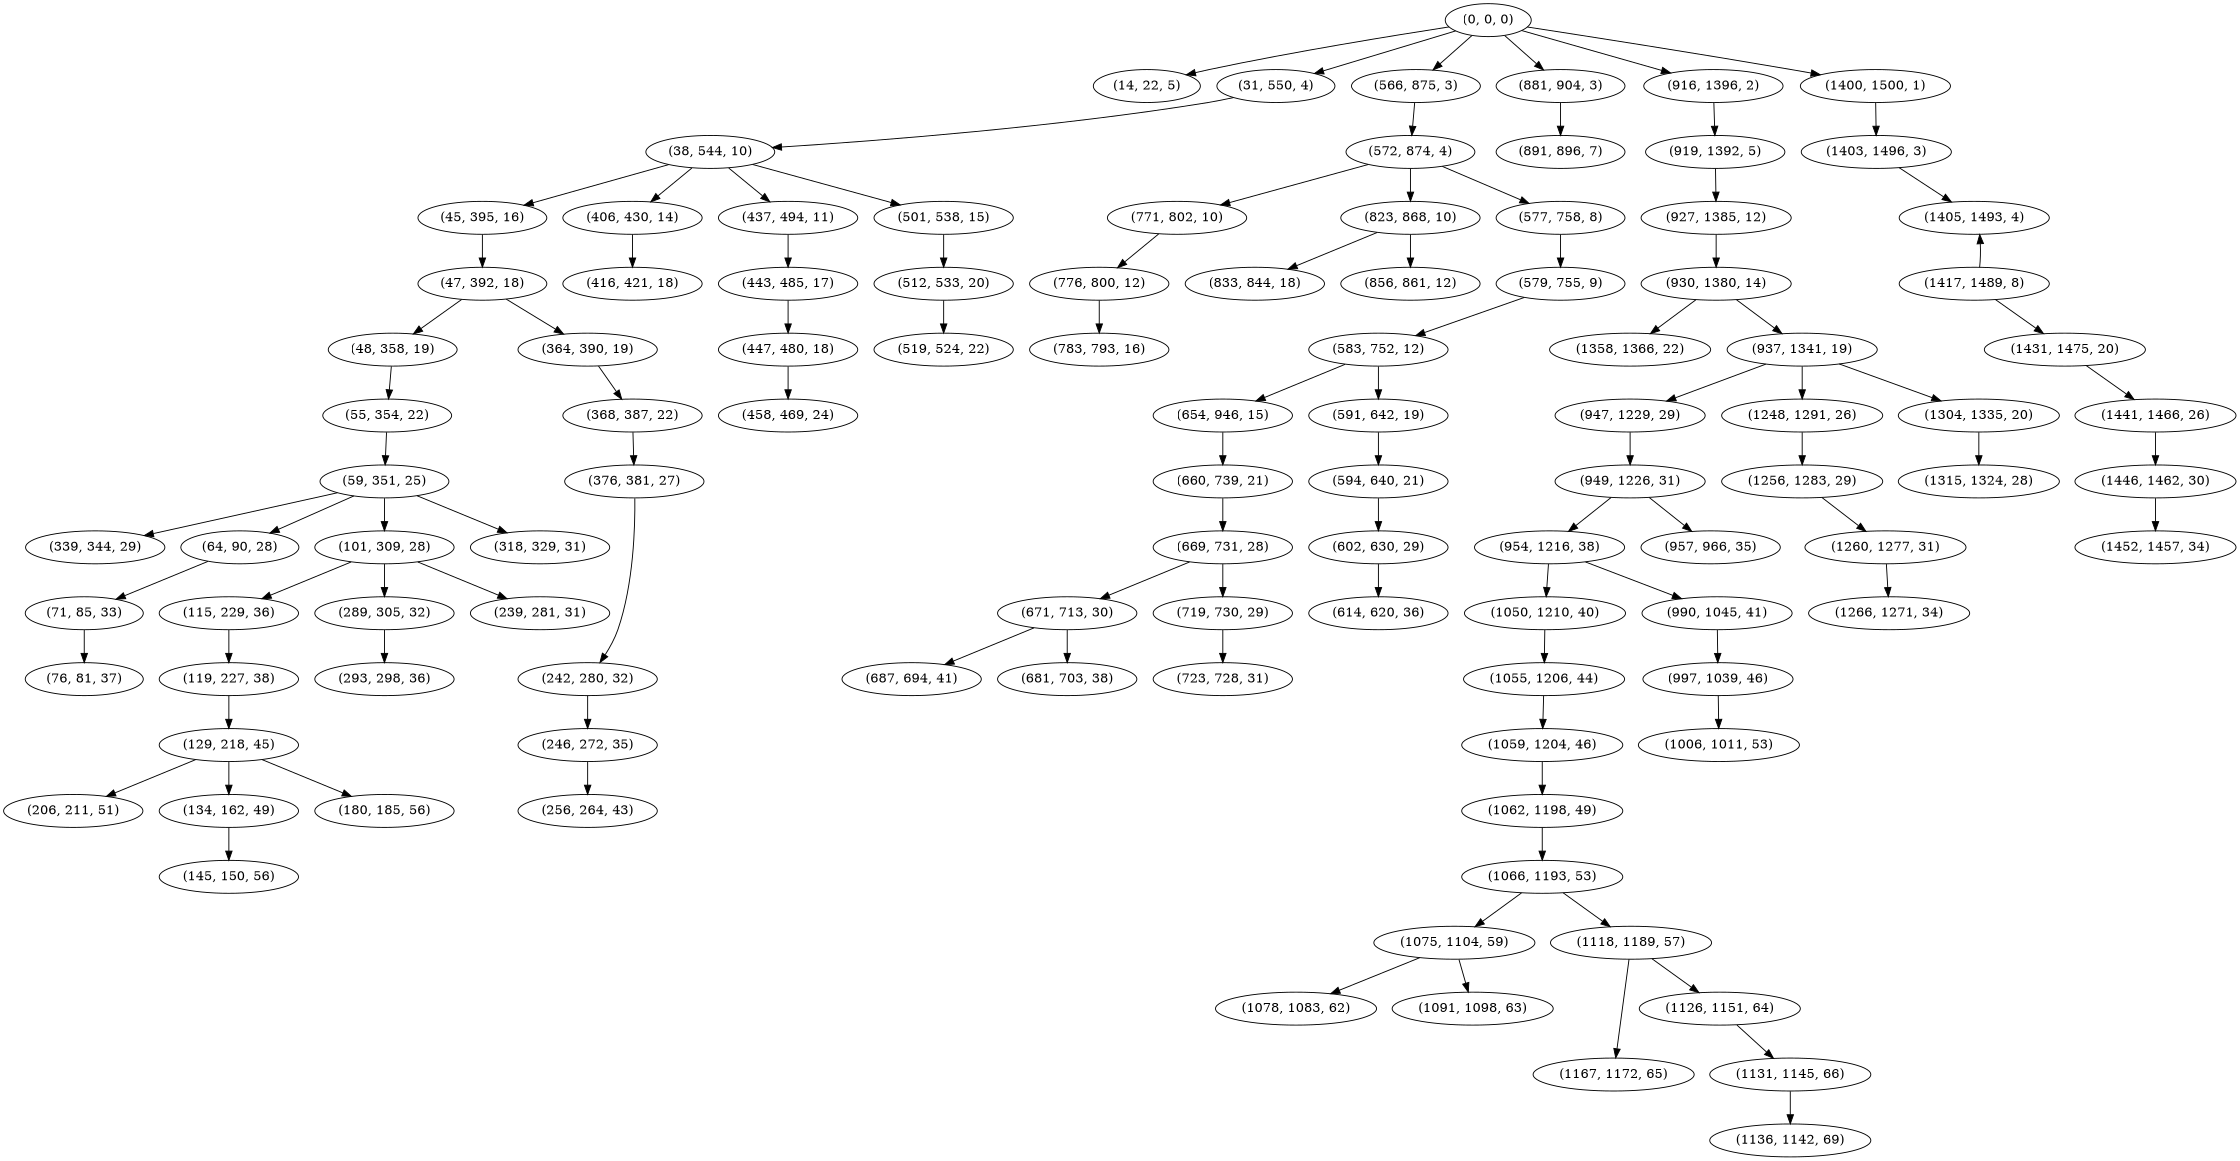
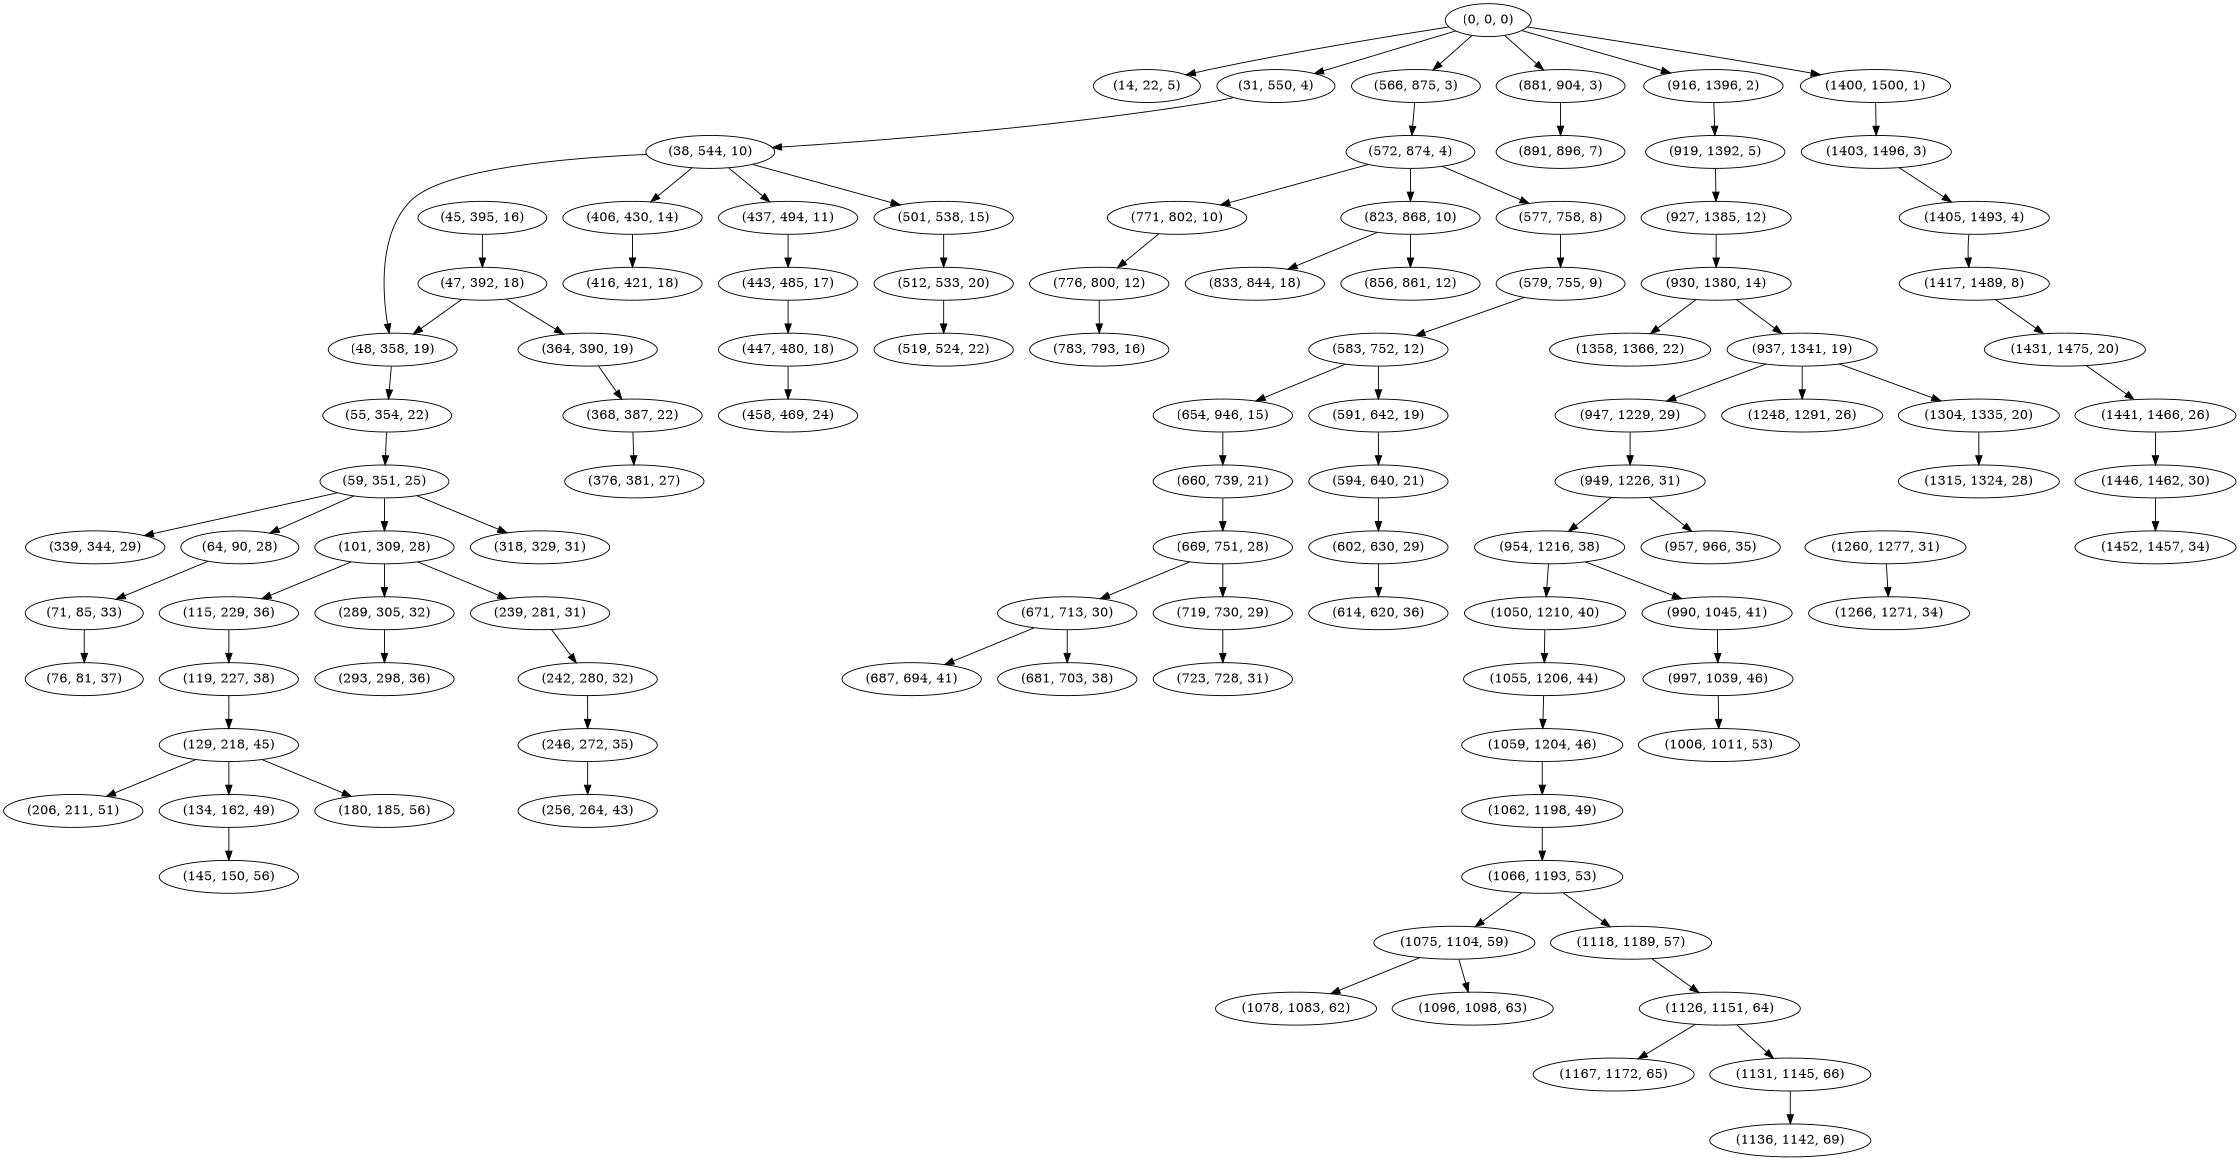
edge "(38, 544, 10)" -> "(45, 395, 16)": now "(38, 544, 10)" -> "(48, 358, 19)"
edge "(1417, 1489, 8)" -> "(1405, 1493, 4)": reversed
node "(1256, 1283, 29)": removed
node "(669, 731, 28)": label "(669, 731, 28)" -> "(669, 751, 28)"
edge "(376, 381, 27)" -> "(242, 280, 32)": now "(239, 281, 31)" -> "(242, 280, 32)"
edge "(1118, 1189, 57)" -> "(1167, 1172, 65)": now "(1126, 1151, 64)" -> "(1167, 1172, 65)"
node "(1091, 1098, 63)": label "(1091, 1098, 63)" -> "(1096, 1098, 63)"
